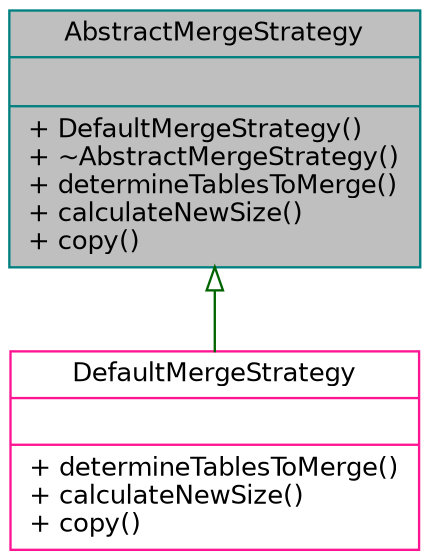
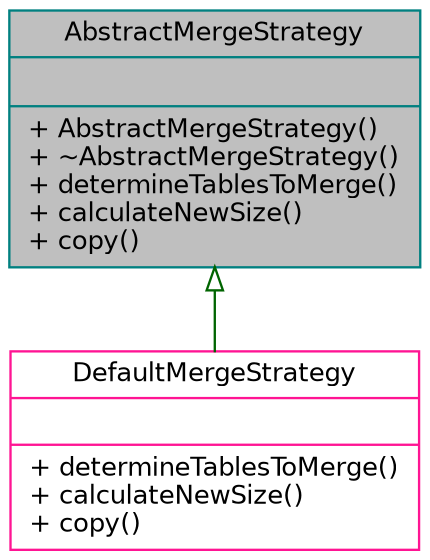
node "AbstractMergeStrategy": text "+ DefaultMergeStrategy()" -> "+ AbstractMergeStrategy()"
